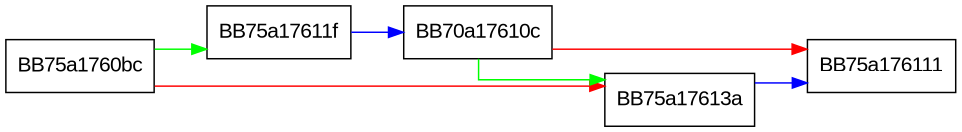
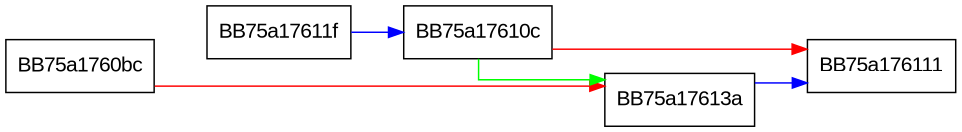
node "BB70a17610c": label "BB70a17610c" -> "BB75a17610c"
edge "BB75a1760bc" -> "BB75a17611f": removed
